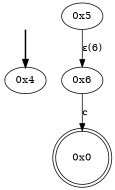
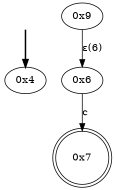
node "0x5": label "0x5" -> "0x9"
node "0x0": label "0x0" -> "0x7"
